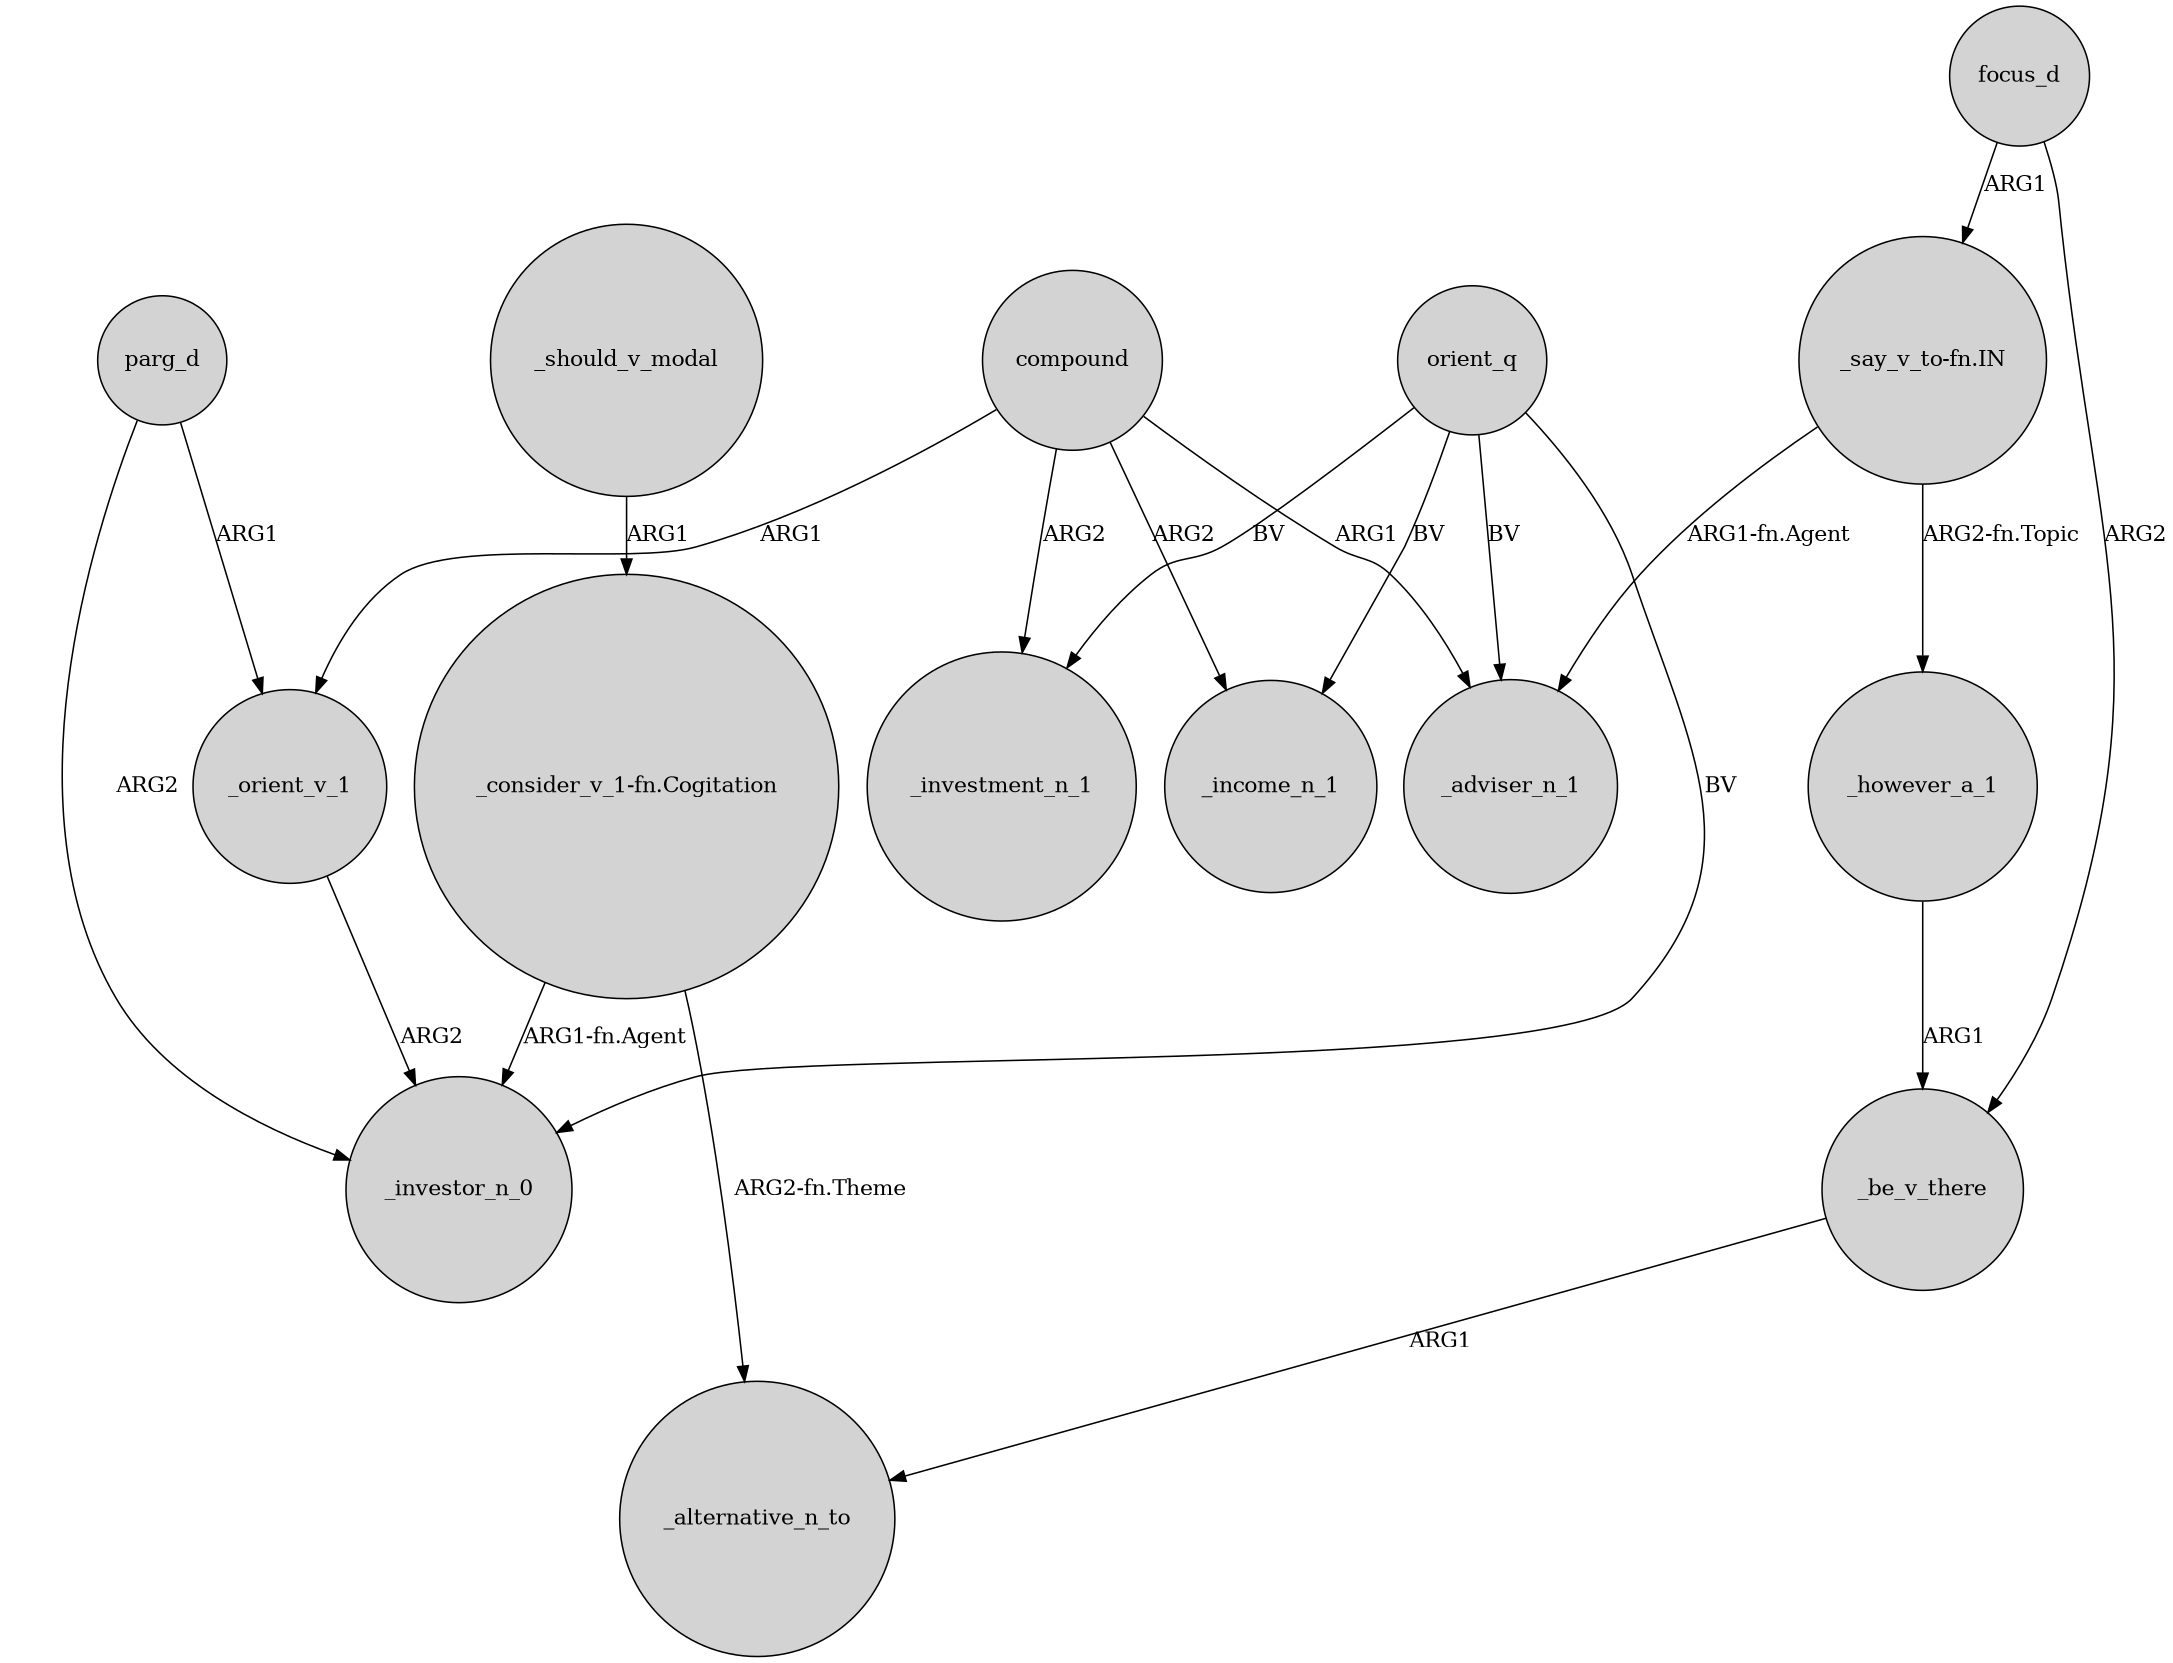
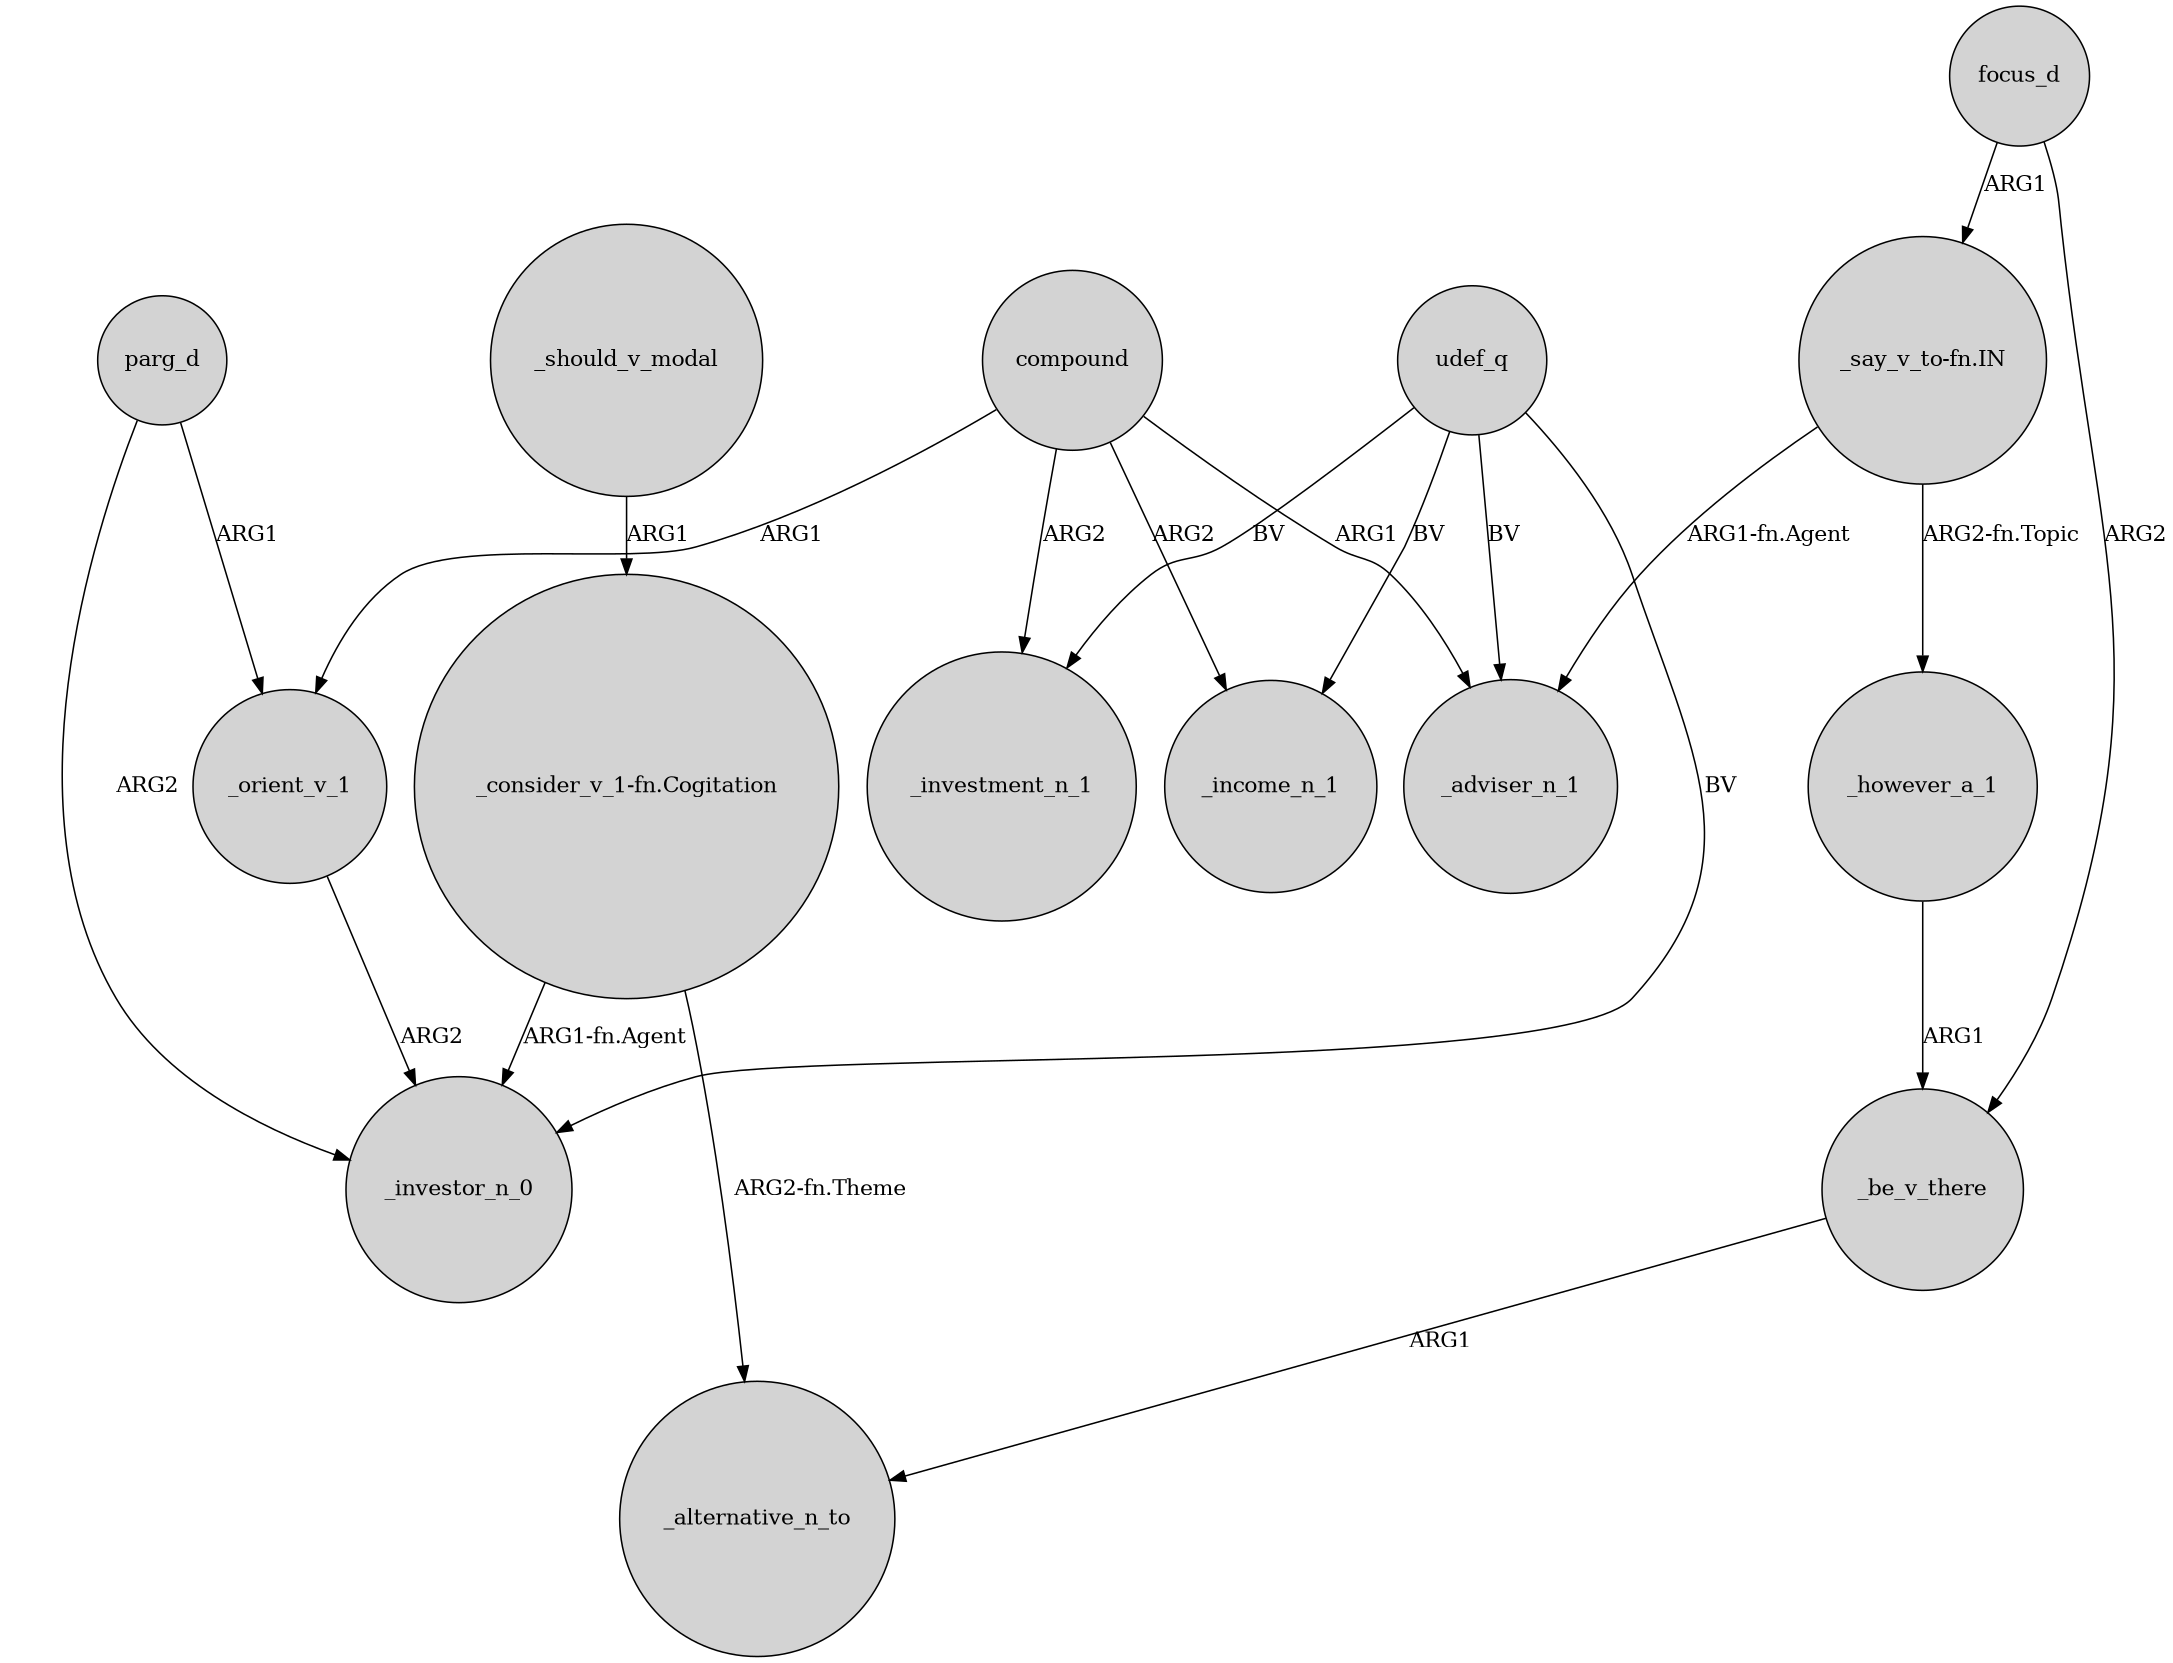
node "orient_q": label "orient_q" -> "udef_q"
